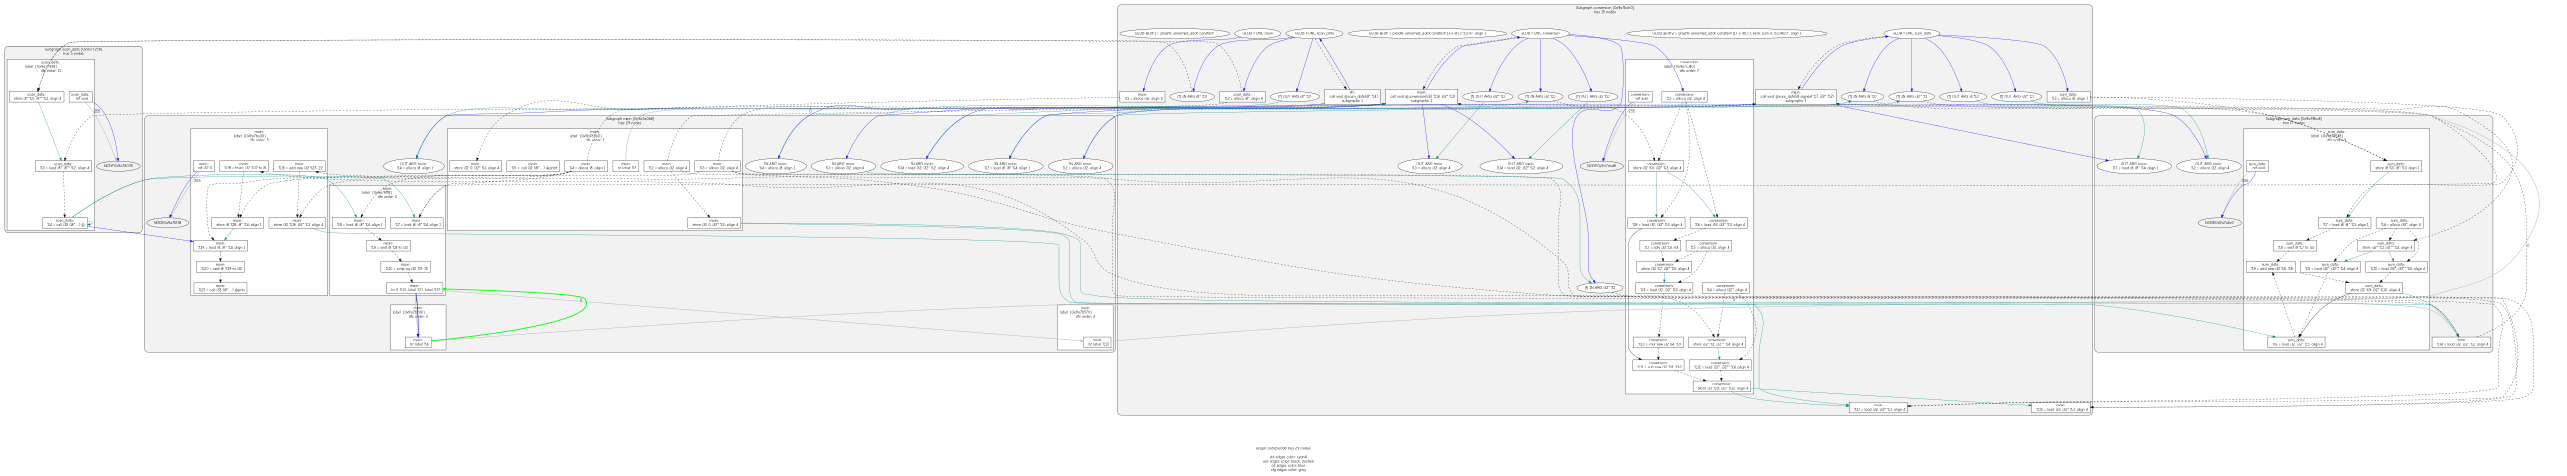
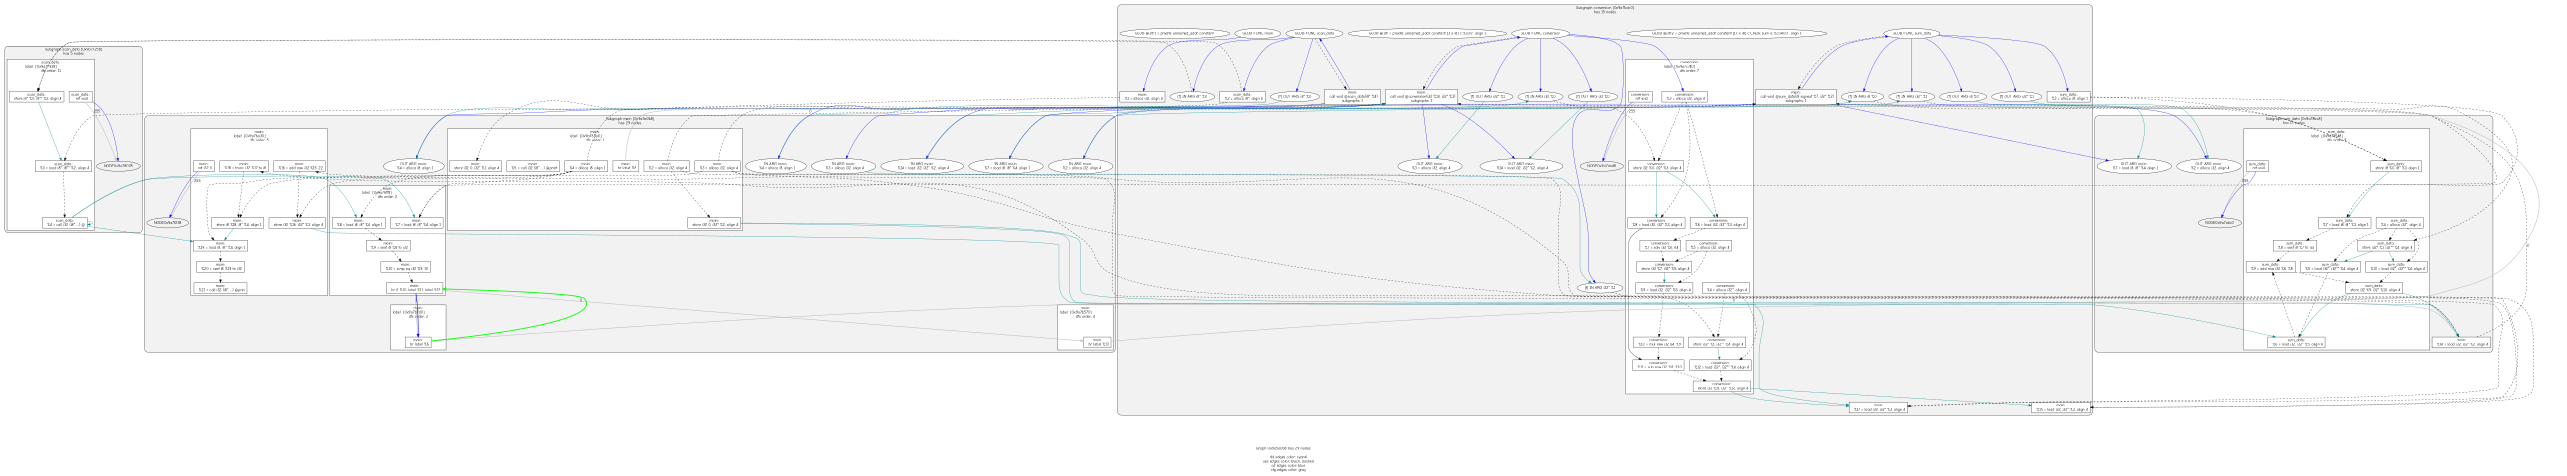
node "str:: call void @scan_data(i8* %4) subgraphs: 1": label "str:: call void @scan_data(i8* %4) subgraphs: 1" -> "main:: call void @scan_data(i8* %4) subgraphs: 1"
edge "scan_data:: %4 = call i32 (i8*, ...) @" -> "main:: %19 = load i8, i8* %4, align 1": color blue -> cyan4
edge "sum_data:: store i32 %9, i32* %10, align 4" -> "sum_data:: %6 = load i32, i32* %5, align 4": color black -> cyan4
